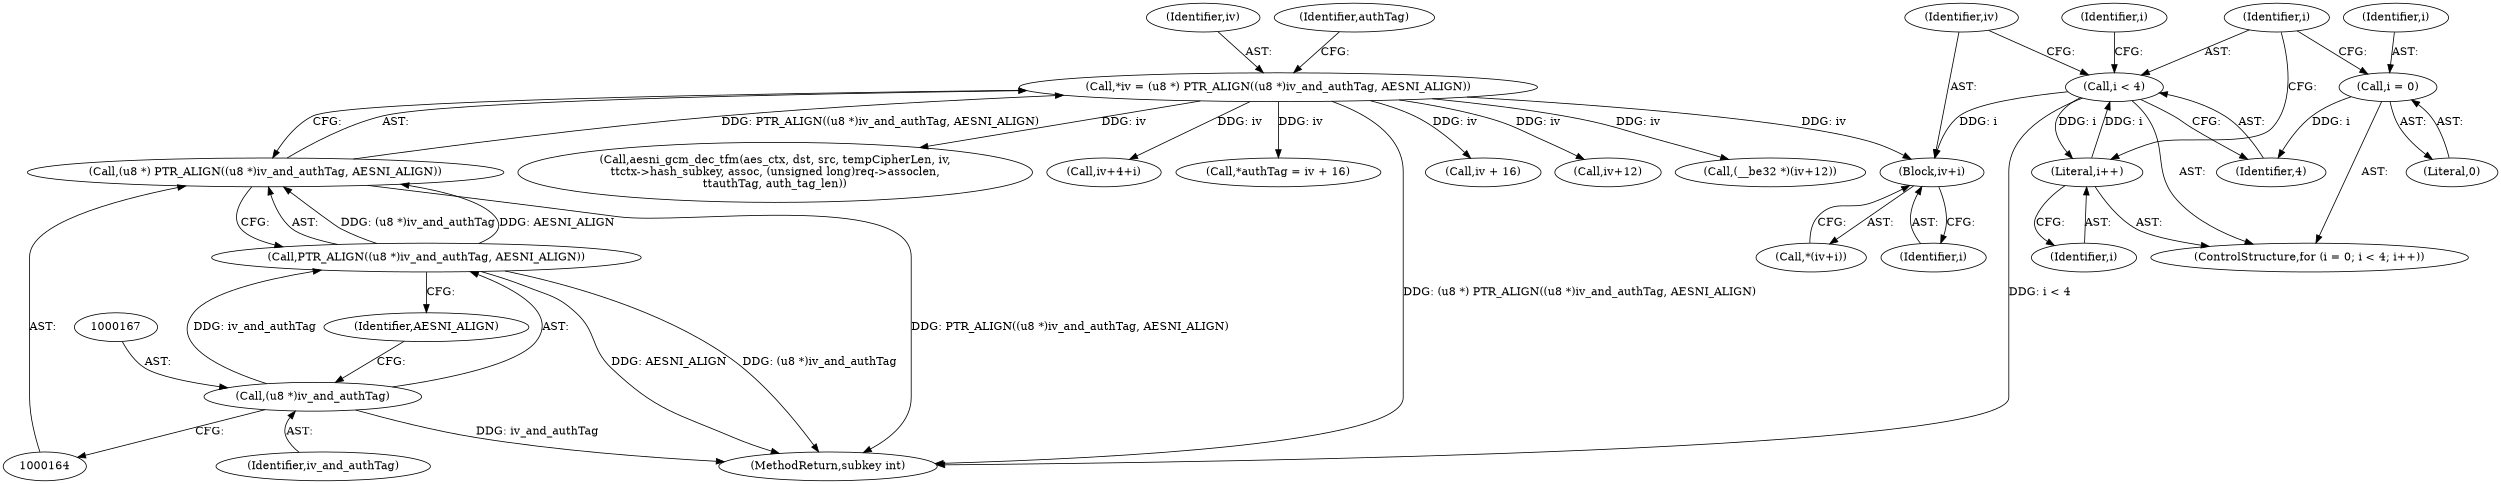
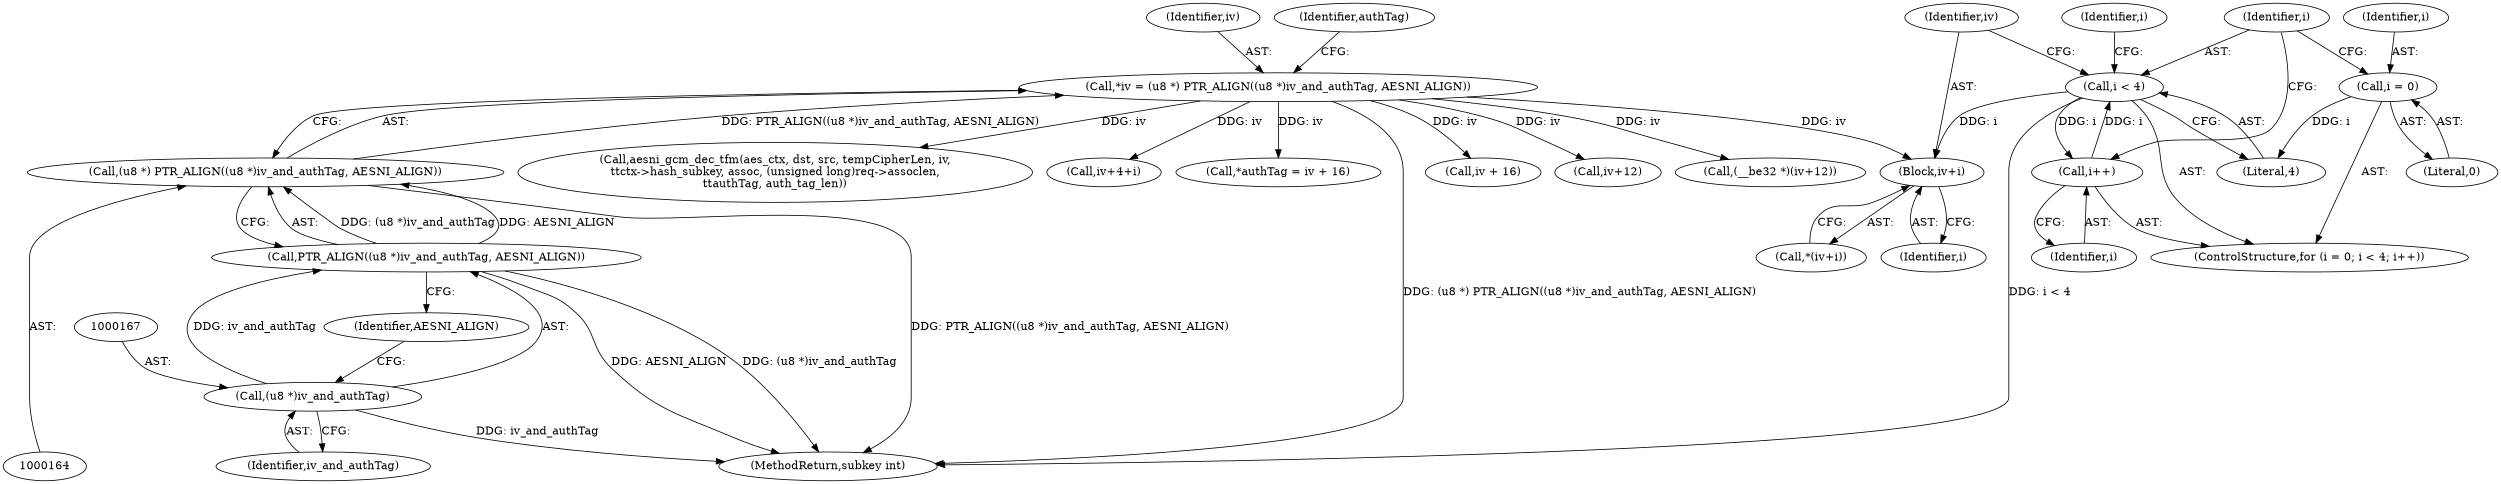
node "(Literal,i++)": label "(Literal,i++)" -> "(Call,i++)"
node "(Identifier,4)": label "(Identifier,4)" -> "(Literal,4)"
edge "(Call,(u8 *)iv_and_authTag)" -> "1000164": now "(Call,(u8 *)iv_and_authTag)" -> "(Identifier,iv_and_authTag)"
